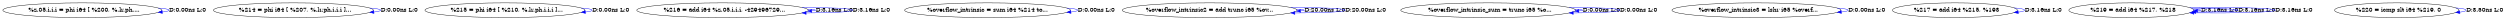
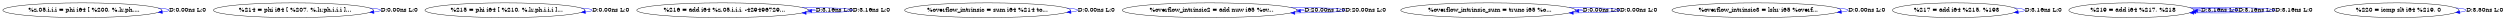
node "%overflow_intrinsic2 = add trunc i65 %ov...": label "%overflow_intrinsic2 = add trunc i65 %ov..." -> "%overflow_intrinsic2 = add nuw i65 %ov..."
